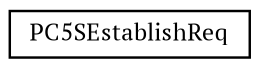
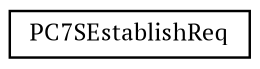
node "PC5SEstablishReq": label "PC5SEstablishReq" -> "PC7SEstablishReq"
